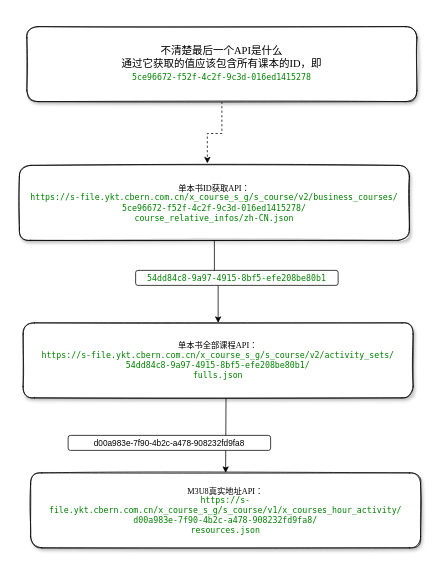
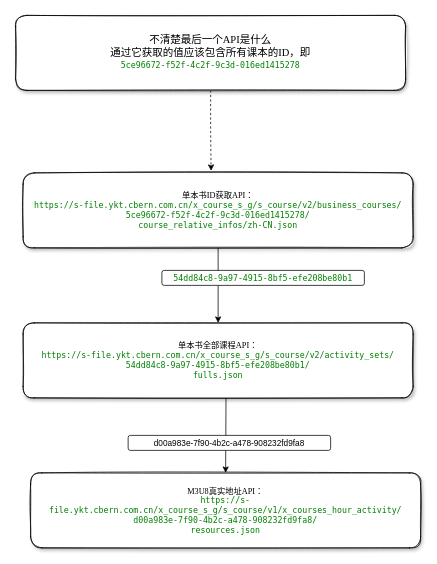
node "不清楚最后一个API是什么 通过它获取的值应该包含所有课本的ID，即 5ce96672-f52f-4c2f-9c3d-016ed1415278": moved (222, 64) -> (210, 53)
node "单本书ID获取API： https://s-file.ykt.cbern.com.cn/x_course_s_g/s_course/v2/business_courses/ 5ce96672-f52f-4c2f-9c3d-016ed1415278/ course_relative_infos/zh-CN.json": moved (214, 203) -> (218, 210)
node "54dd84c8-9a97-4915-8bf5-efe208be80b1": moved (237, 278) -> (263, 278)
node "d00a983e-7f90-4b2c-a478-908232fd9fa8": moved (169, 443) -> (229, 443)
